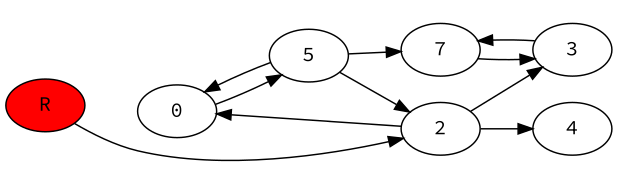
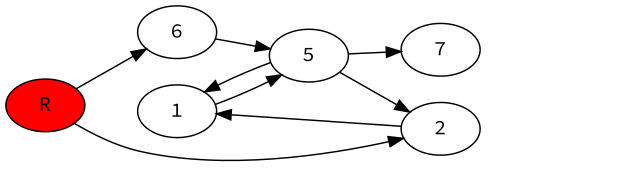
node "6": added
node "3": removed
node "0": label "0" -> "1"
node "4": removed
